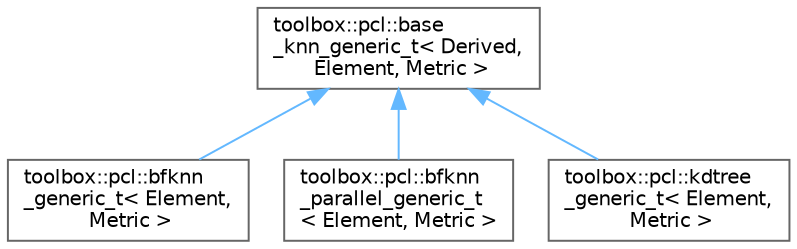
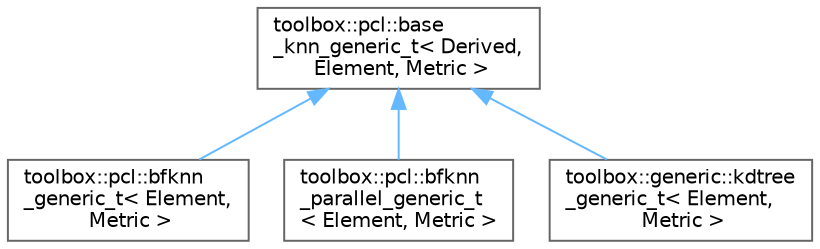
node "toolbox::pcl::kdtree _generic_t< Element, Metric >": label "toolbox::pcl::kdtree _generic_t< Element, Metric >" -> "toolbox::generic::kdtree _generic_t< Element, Metric >"
